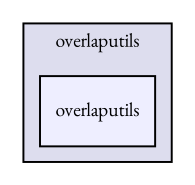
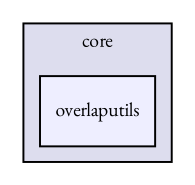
cluster "overlaputils": label "overlaputils" -> "core"
